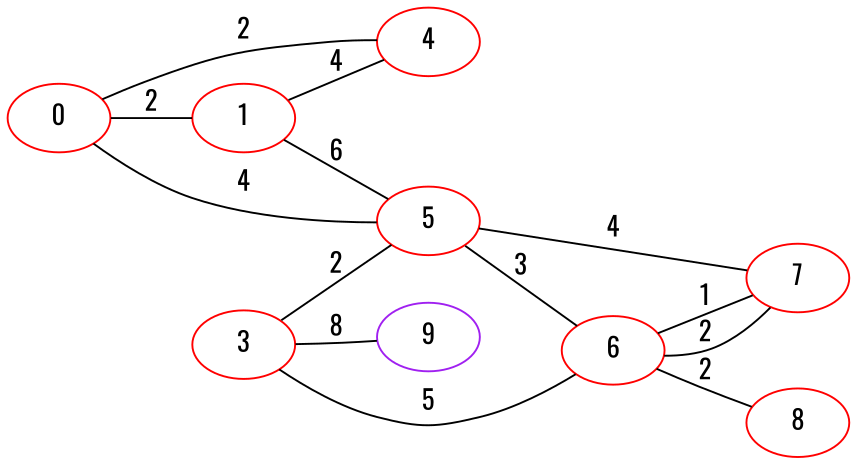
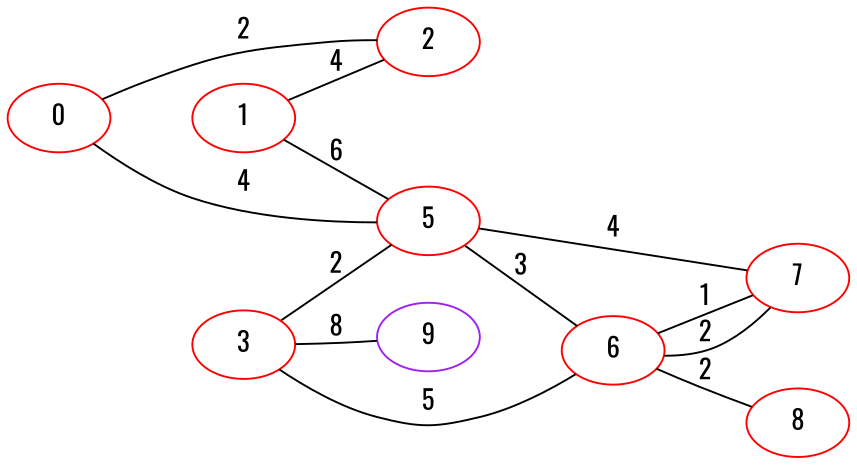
node "4": label "4" -> "2"
edge "0" -- "1": removed, label "2"
